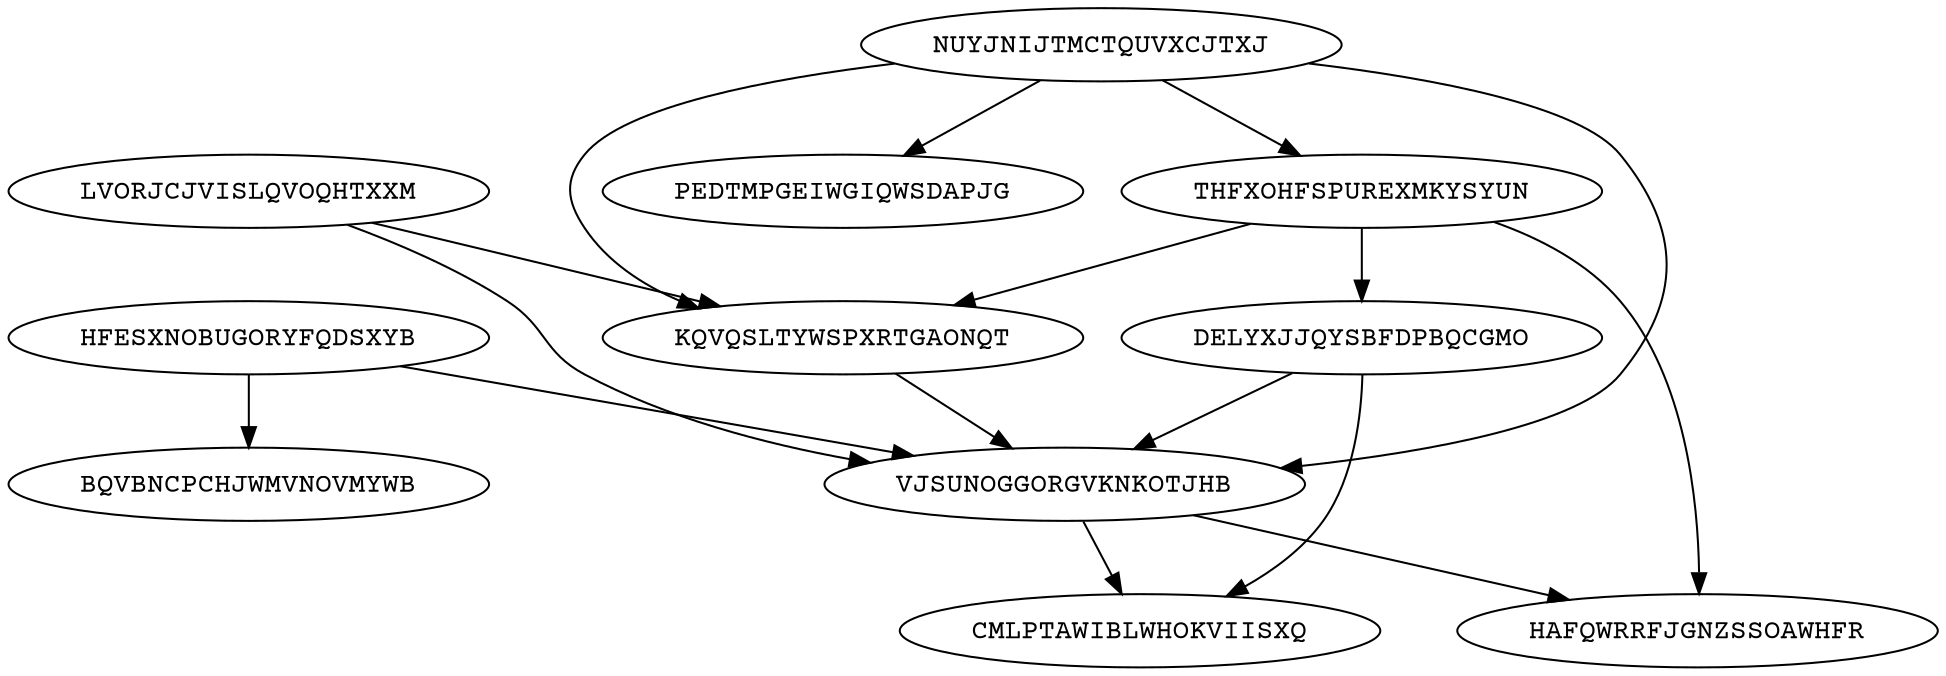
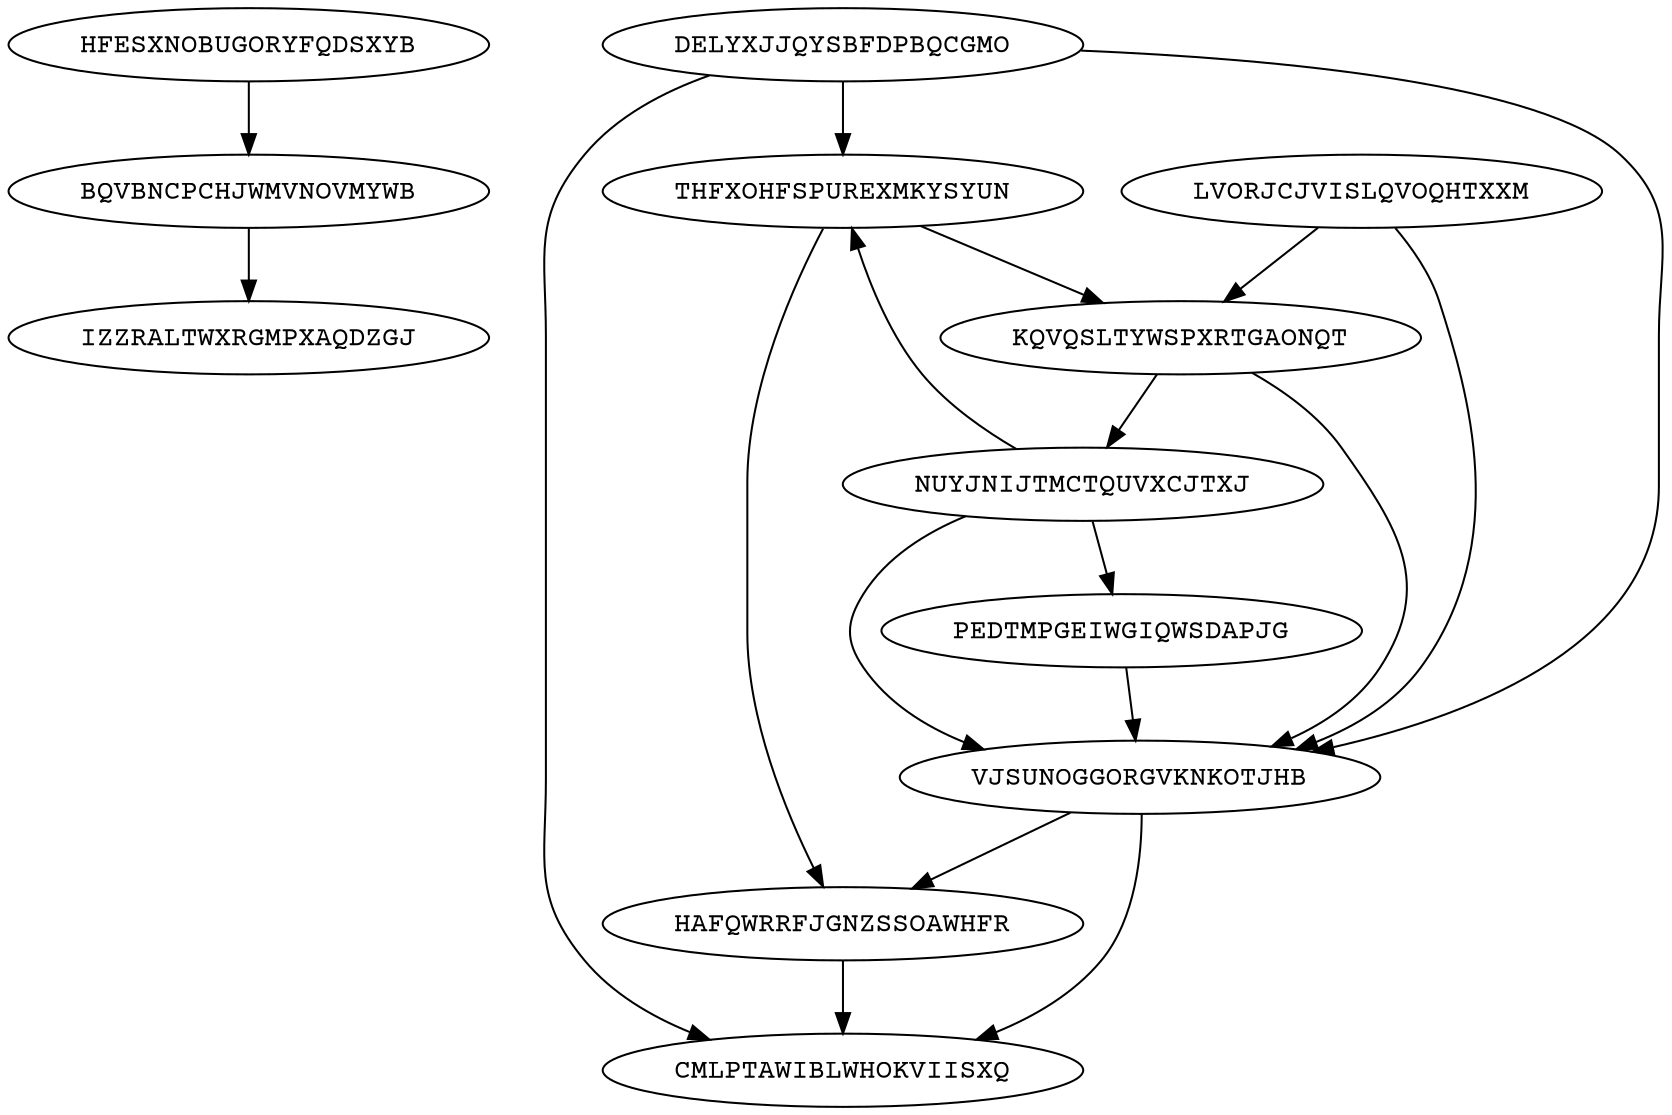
edge "NUYJNIJTMCTQUVXCJTXJ" -> "KQVQSLTYWSPXRTGAONQT": reversed
edge "THFXOHFSPUREXMKYSYUN" -> "DELYXJJQYSBFDPBQCGMO": reversed
node "IZZRALTWXRGMPXAQDZGJ": added
edge "HFESXNOBUGORYFQDSXYB" -> "VJSUNOGGORGVKNKOTJHB": now "PEDTMPGEIWGIQWSDAPJG" -> "VJSUNOGGORGVKNKOTJHB"
edge "HAFQWRRFJGNZSSOAWHFR" -> "CMLPTAWIBLWHOKVIISXQ": added
